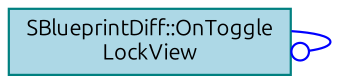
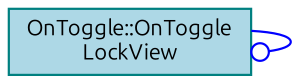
node "SBlueprintDiff::OnToggle LockView": label "SBlueprintDiff::OnToggle LockView" -> "OnToggle::OnToggle LockView"
